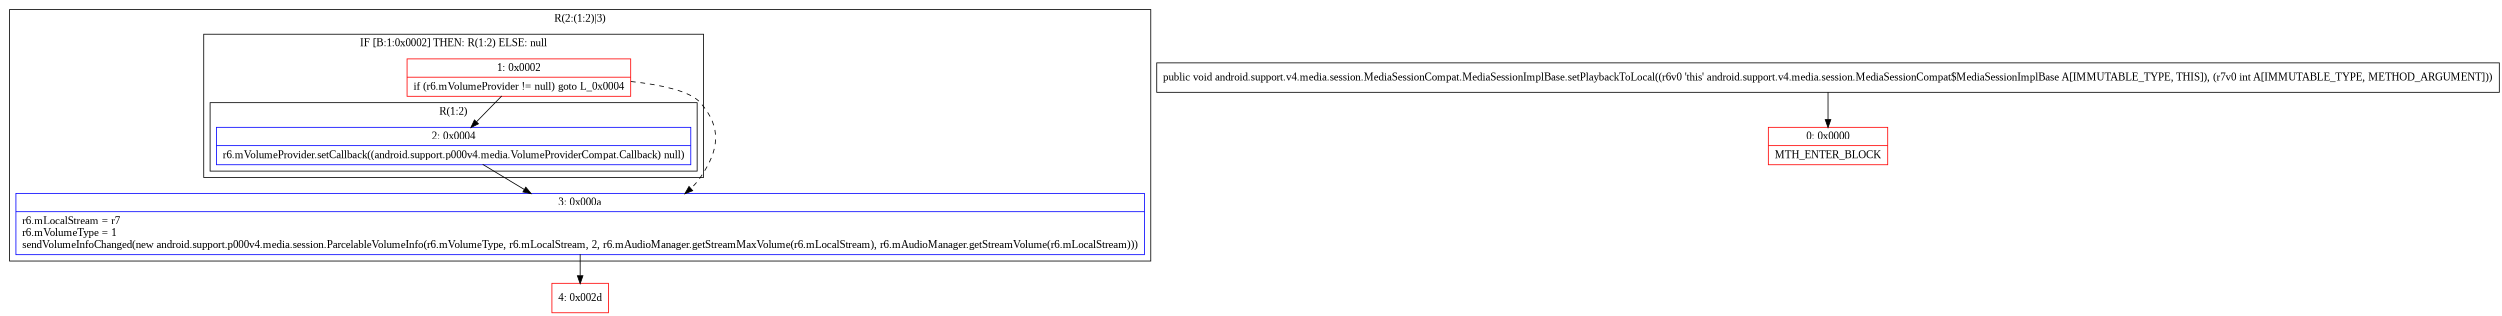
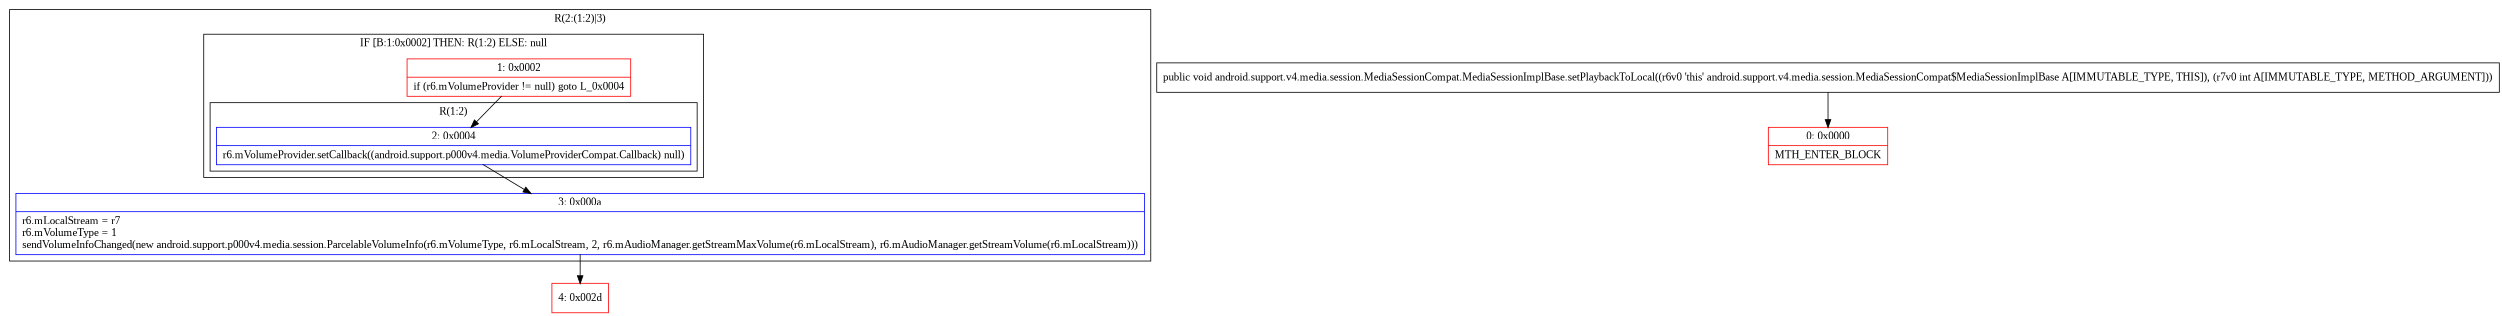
edge "1: 0x0002" -> "3: 0x000a": removed
